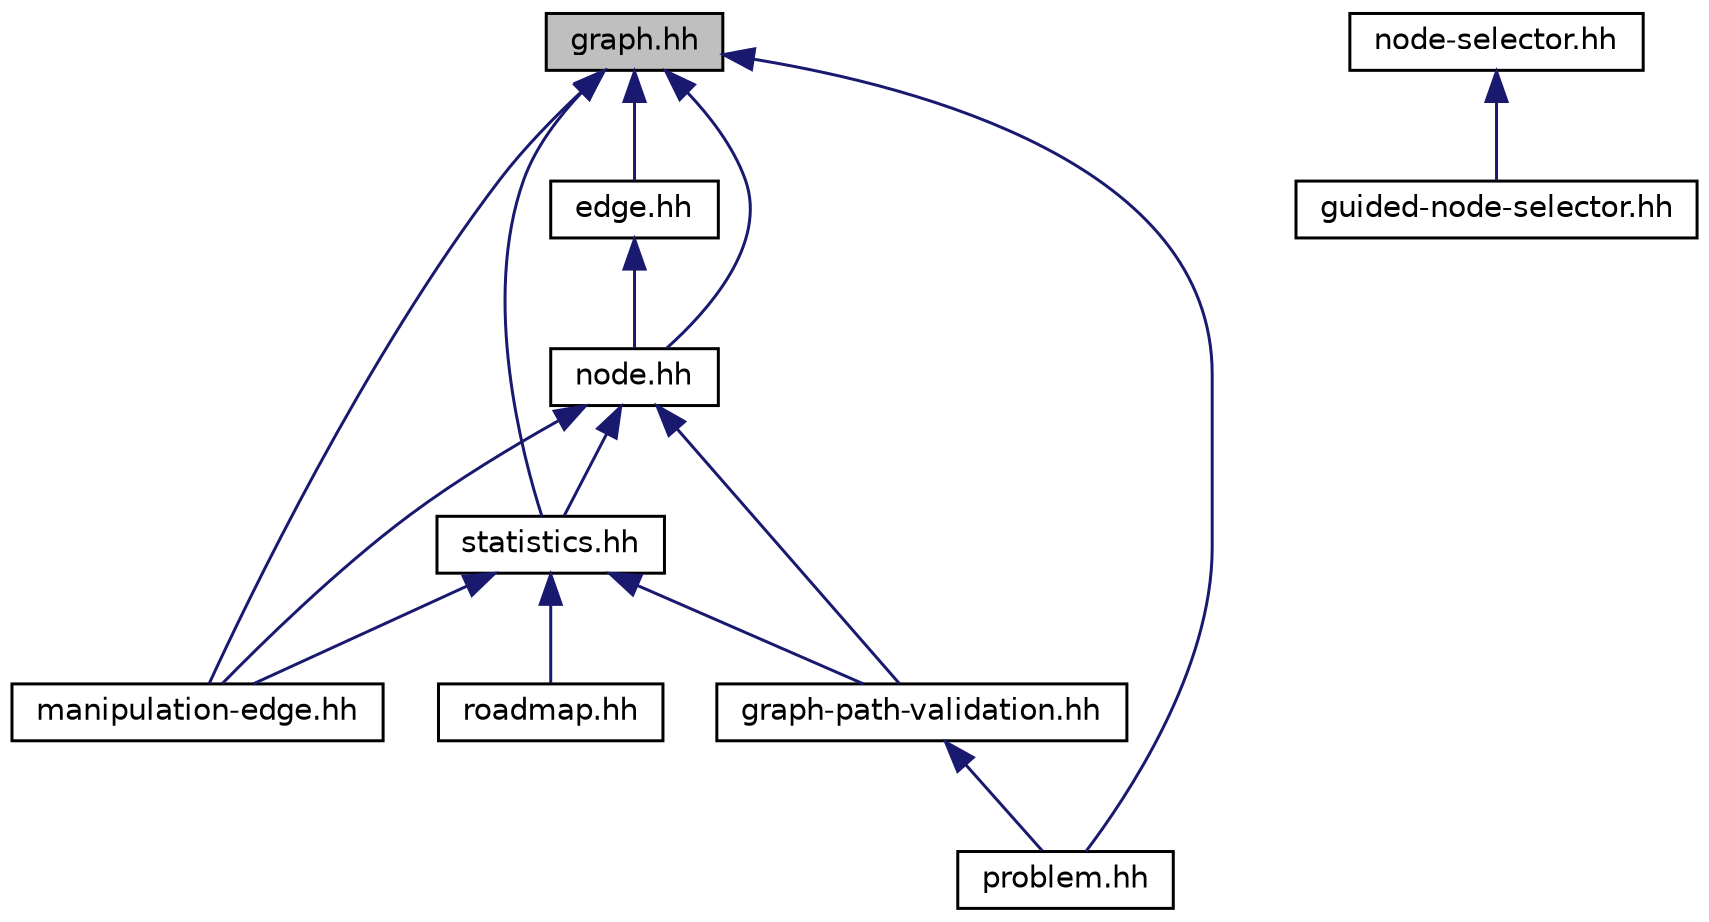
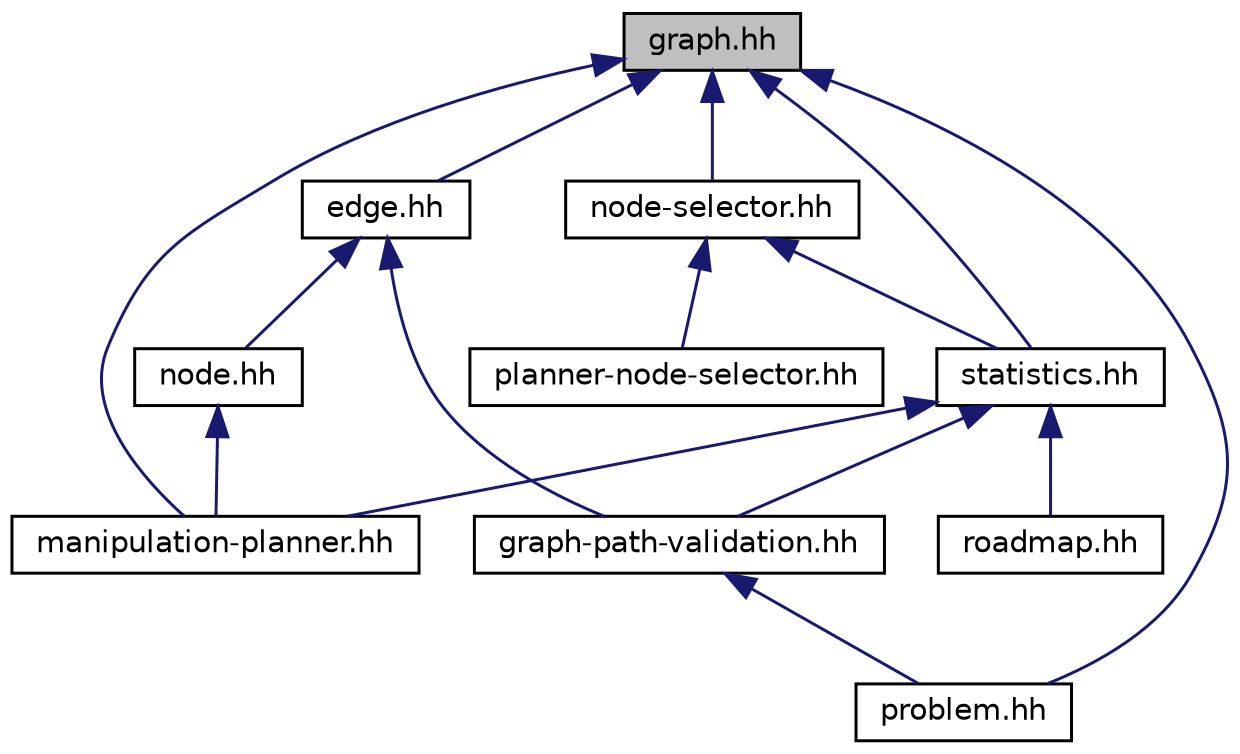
node "guided-node-selector.hh": label "guided-node-selector.hh" -> "planner-node-selector.hh"
edge "node.hh" -> "graph.hh": now "node-selector.hh" -> "graph.hh"
edge "statistics.hh" -> "node.hh": now "statistics.hh" -> "node-selector.hh"
edge "graph-path-validation.hh" -> "node.hh": now "graph-path-validation.hh" -> "edge.hh"
node "manipulation-edge.hh": label "manipulation-edge.hh" -> "manipulation-planner.hh"
